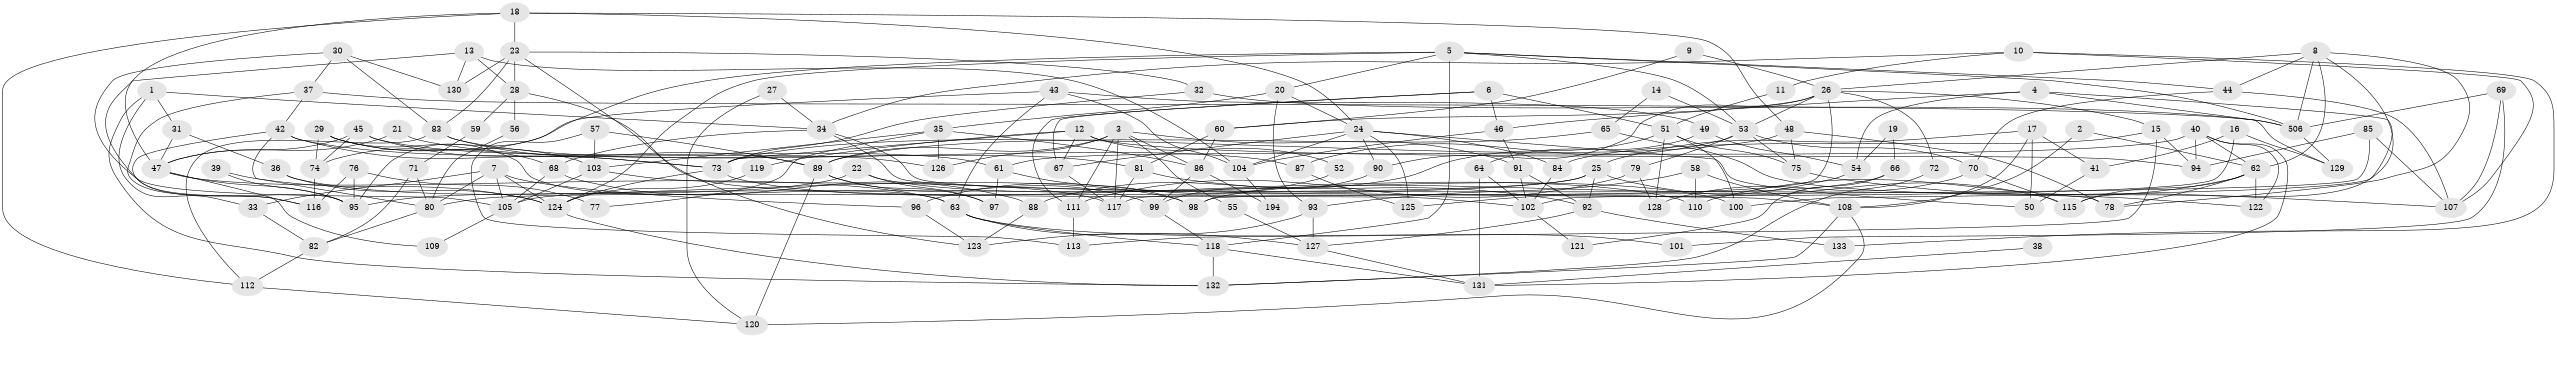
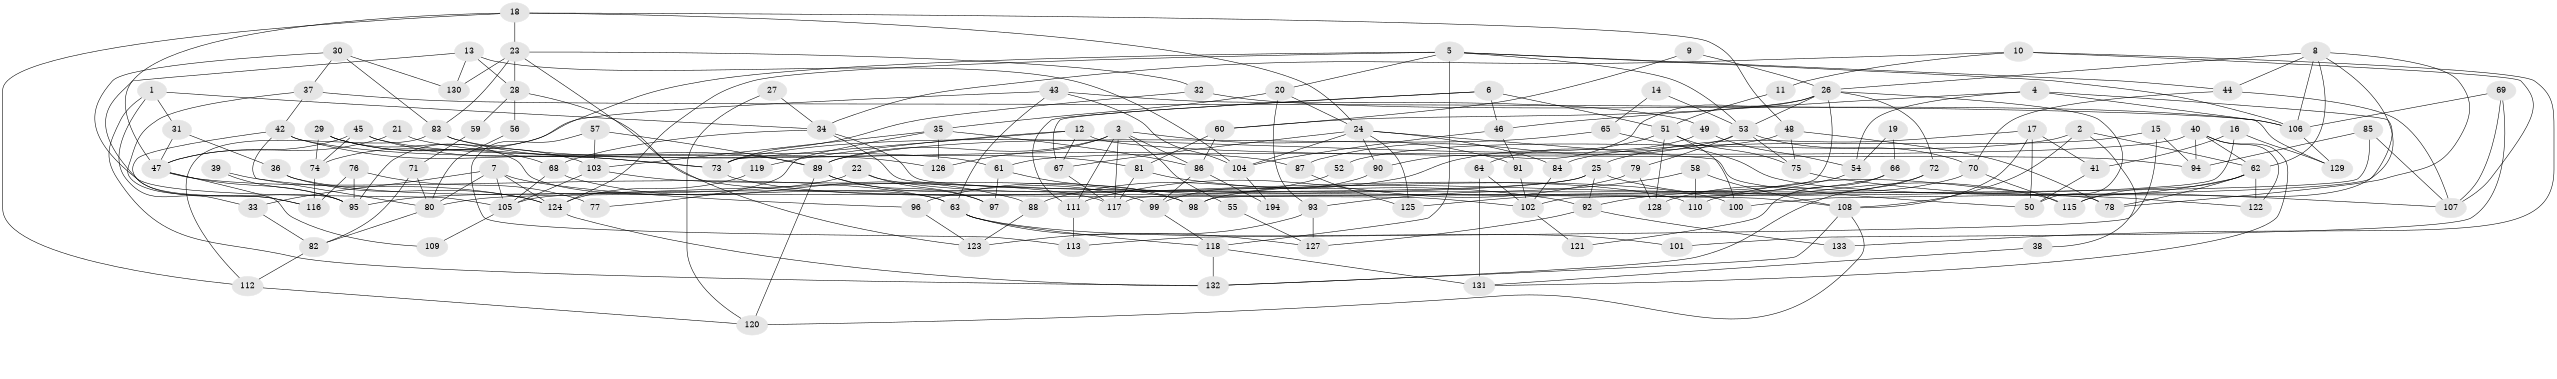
edge "26" -- "15": now "26" -- "50"
node "506": label "506" -> "106"
edge "12" -- "52": now "2" -- "52"
edge "73" -- "124": removed
edge "91" -- "92": now "72" -- "92"
edge "2" -- "38": added
edge "127" -- "131": removed
